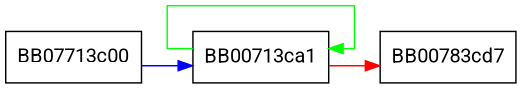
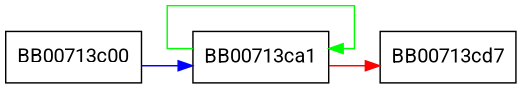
node "BB07713c00": label "BB07713c00" -> "BB00713c00"
node "BB00783cd7": label "BB00783cd7" -> "BB00713cd7"
